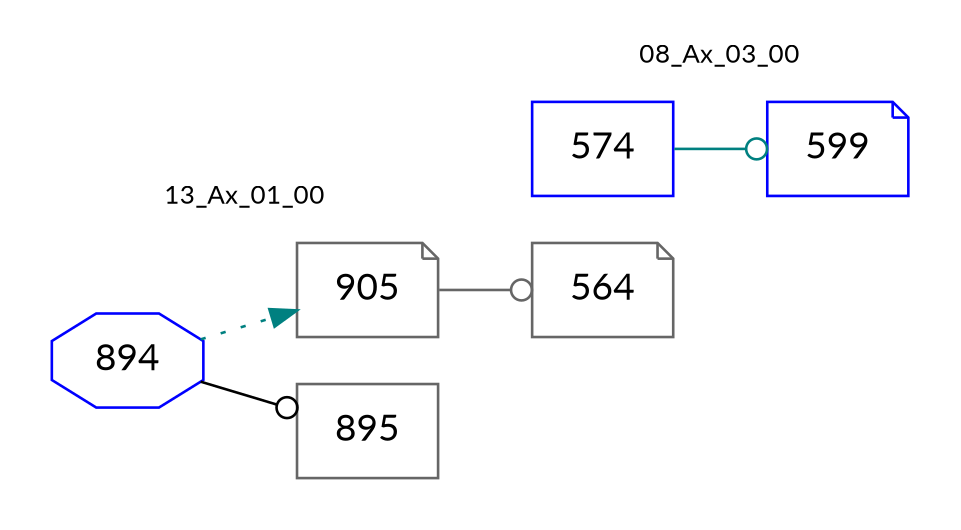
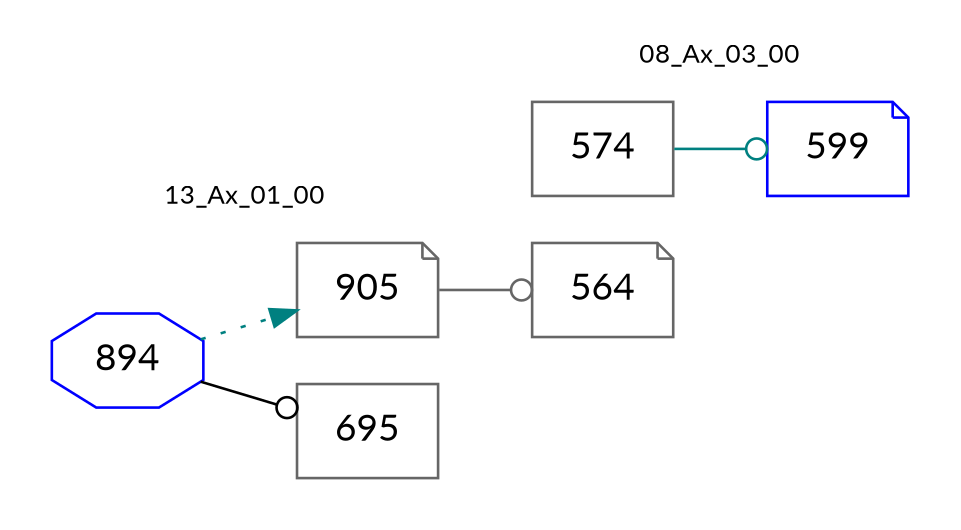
node "574": color blue -> gray40
node "895": label "895" -> "695"
